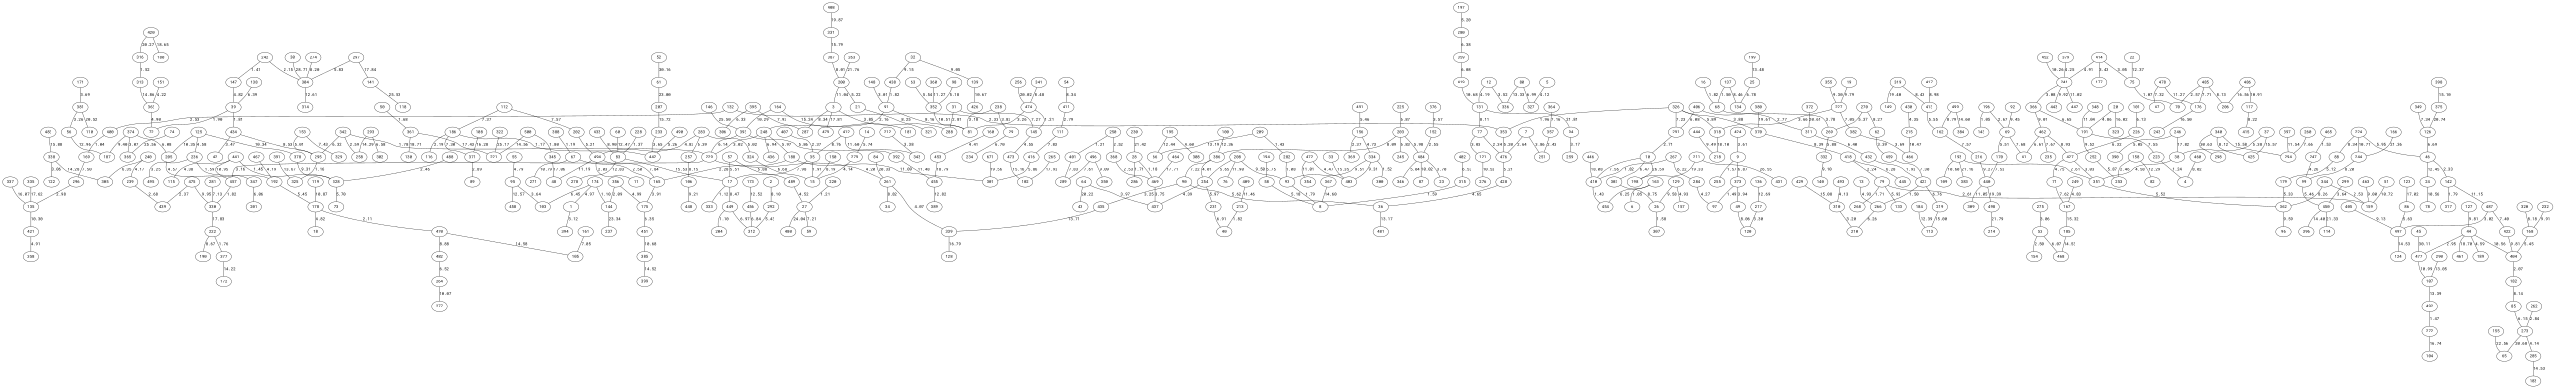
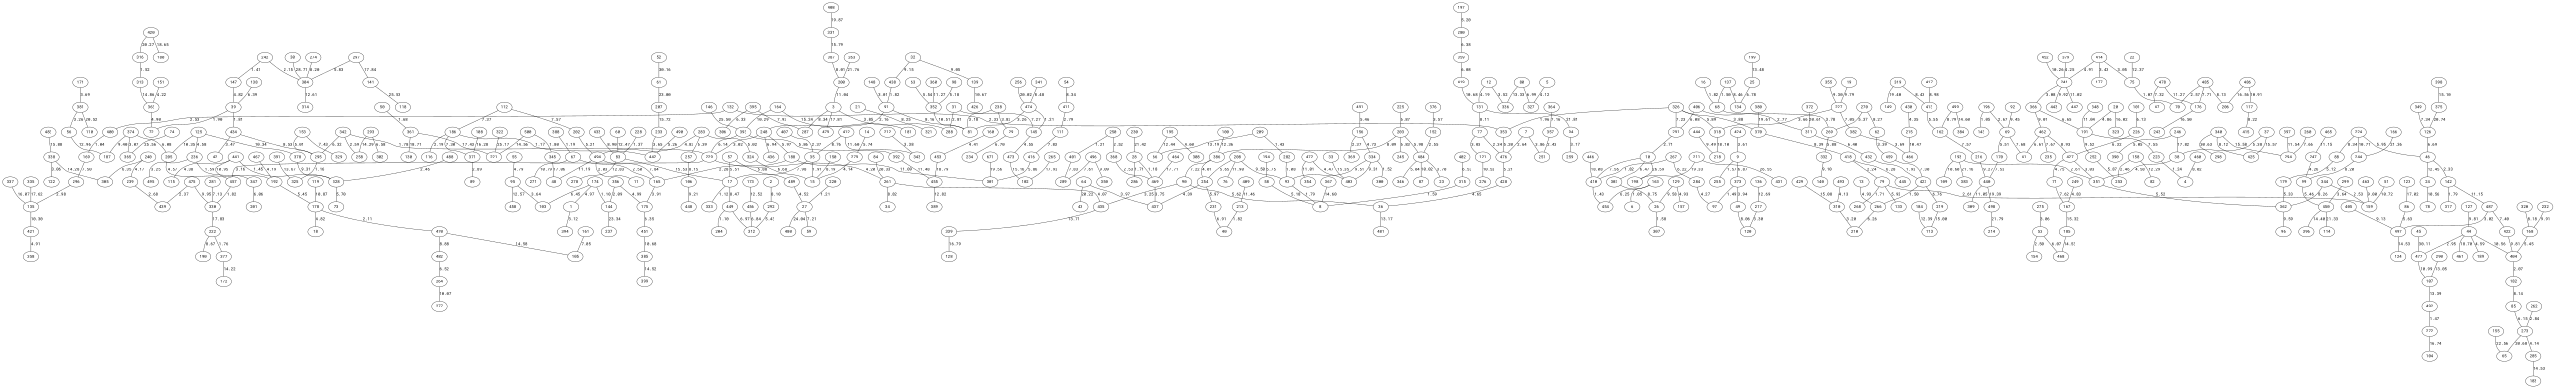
edge "200" -- "21": removed, label "5.22"
edge "465" -- "247": label "1.53" -> "11.15"
edge "261" -- "339": now "261" -- "435"
